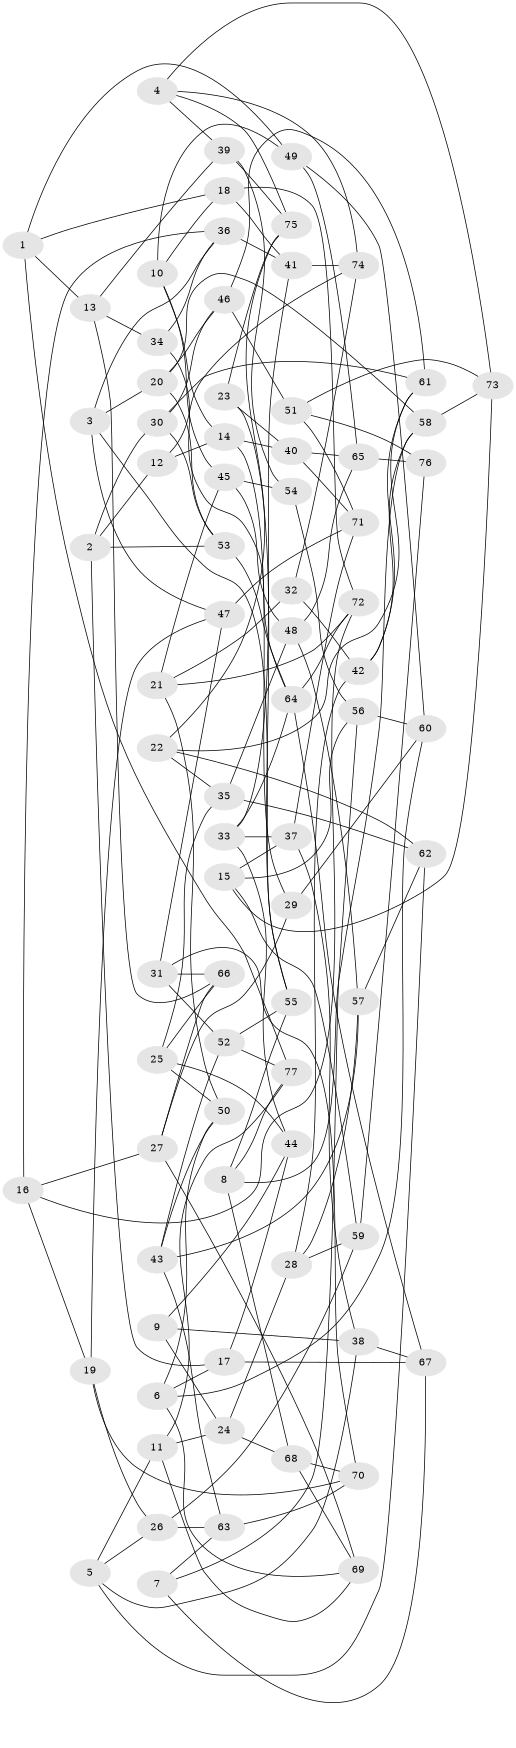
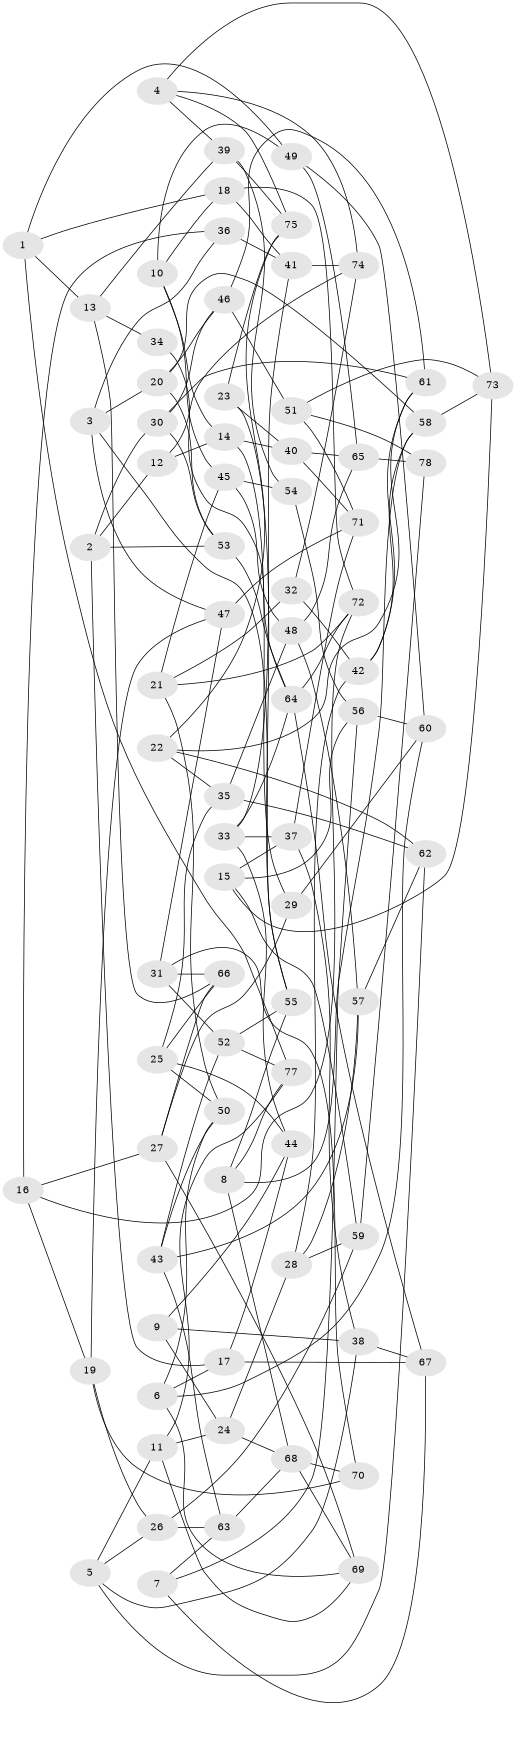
edge "36" -- "34": removed
node "76": label "76" -> "78"
edge "70" -- "63": now "68" -- "63"
